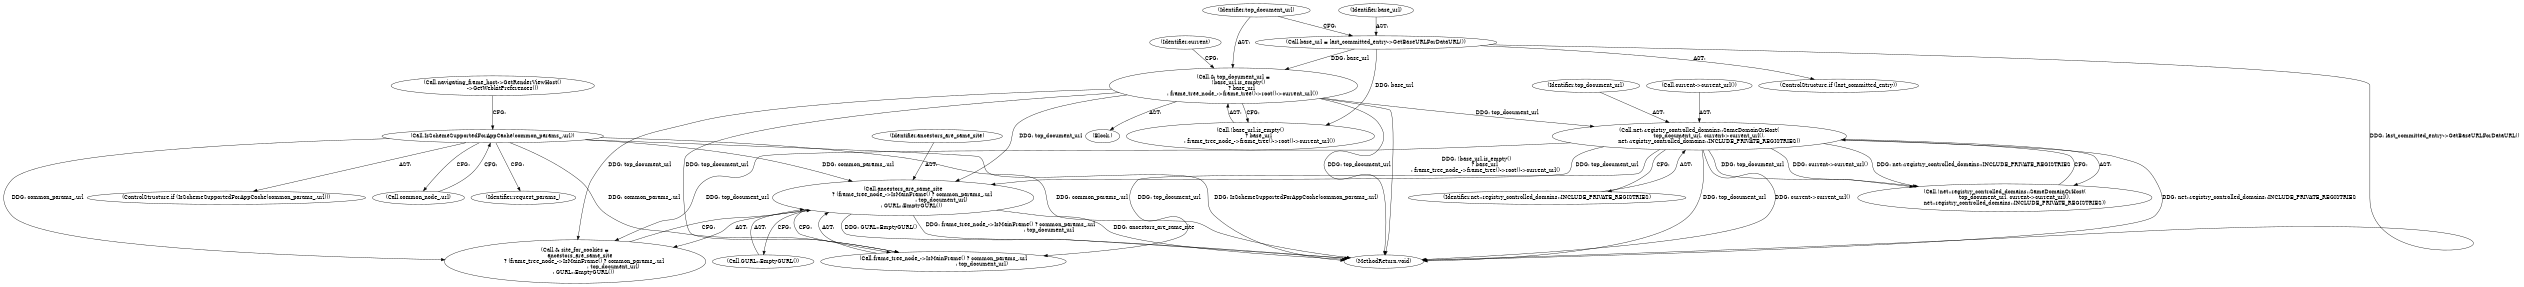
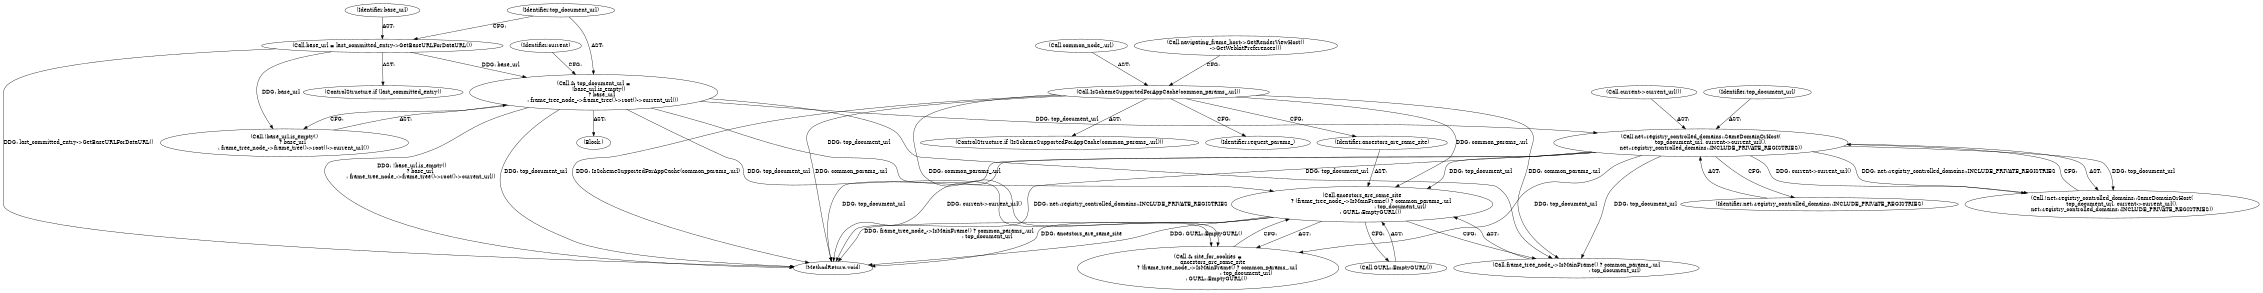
edge "(Call,IsSchemeSupportedForAppCache(common_params_.url))" -> "(Call,common_node_.url)": now "(Call,IsSchemeSupportedForAppCache(common_params_.url))" -> "(Identifier,ancestors_are_same_site)"
edge "(Call,common_node_.url)" -> "(Call,IsSchemeSupportedForAppCache(common_params_.url))": label "CFG: " -> "AST: "
